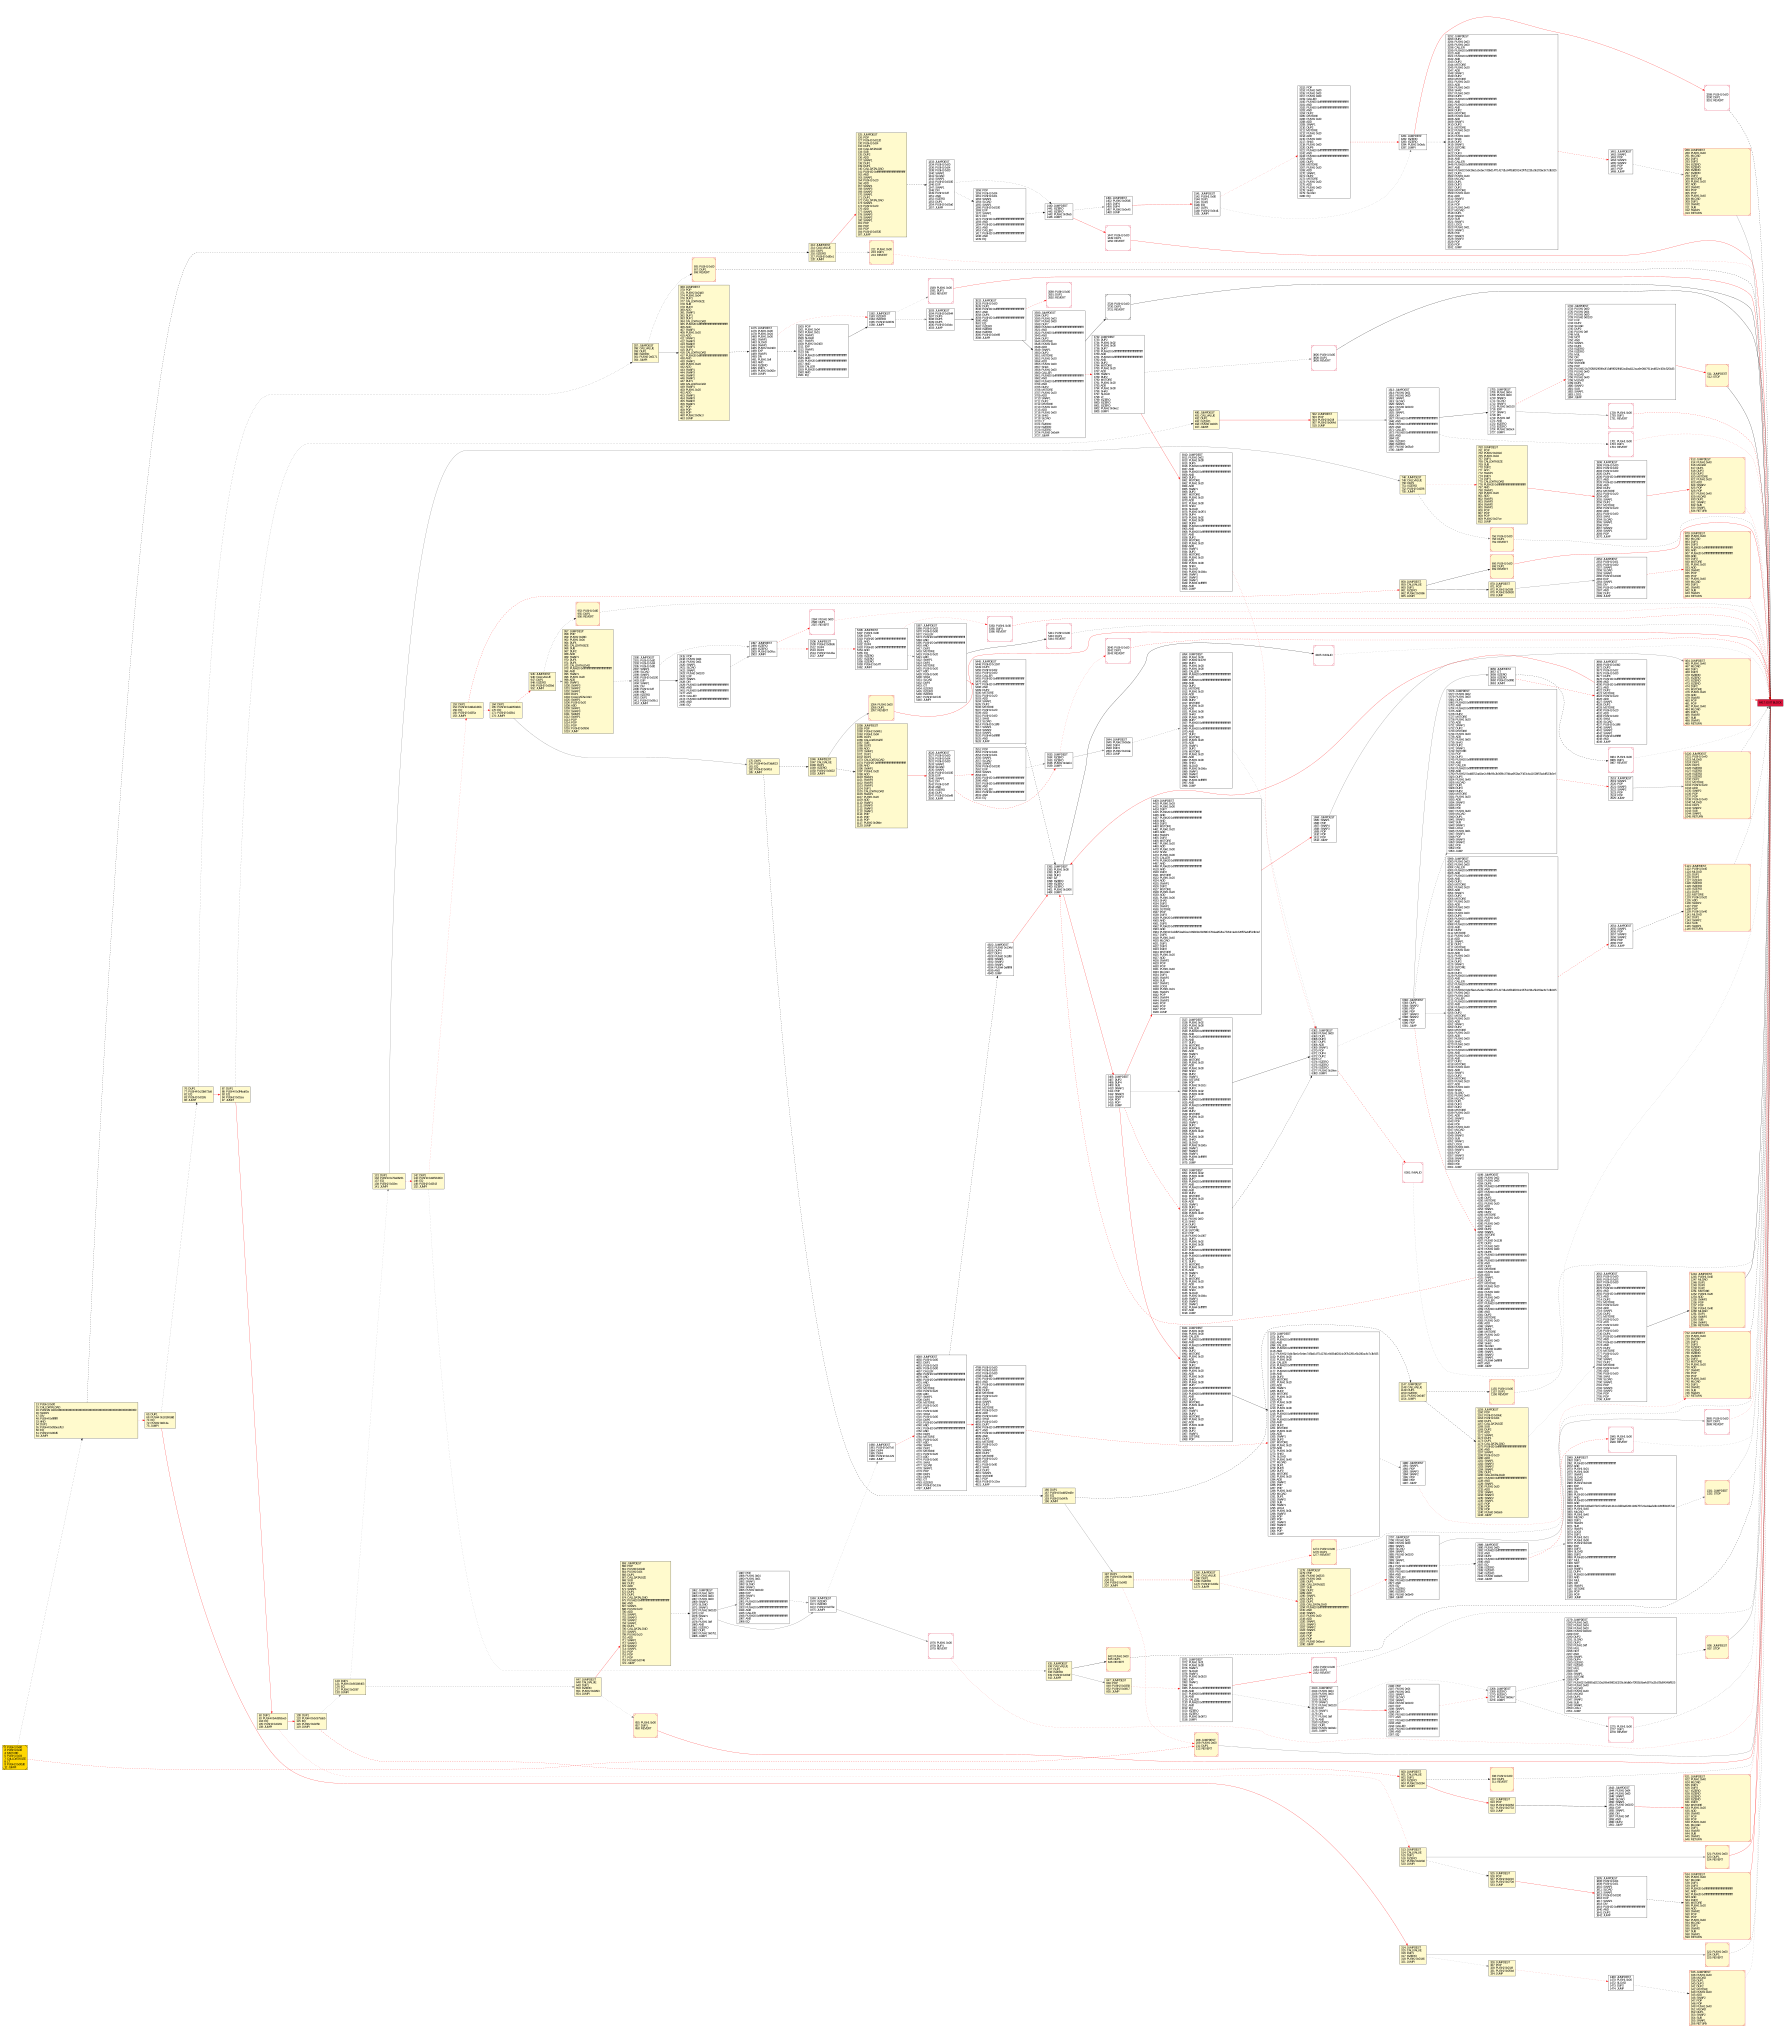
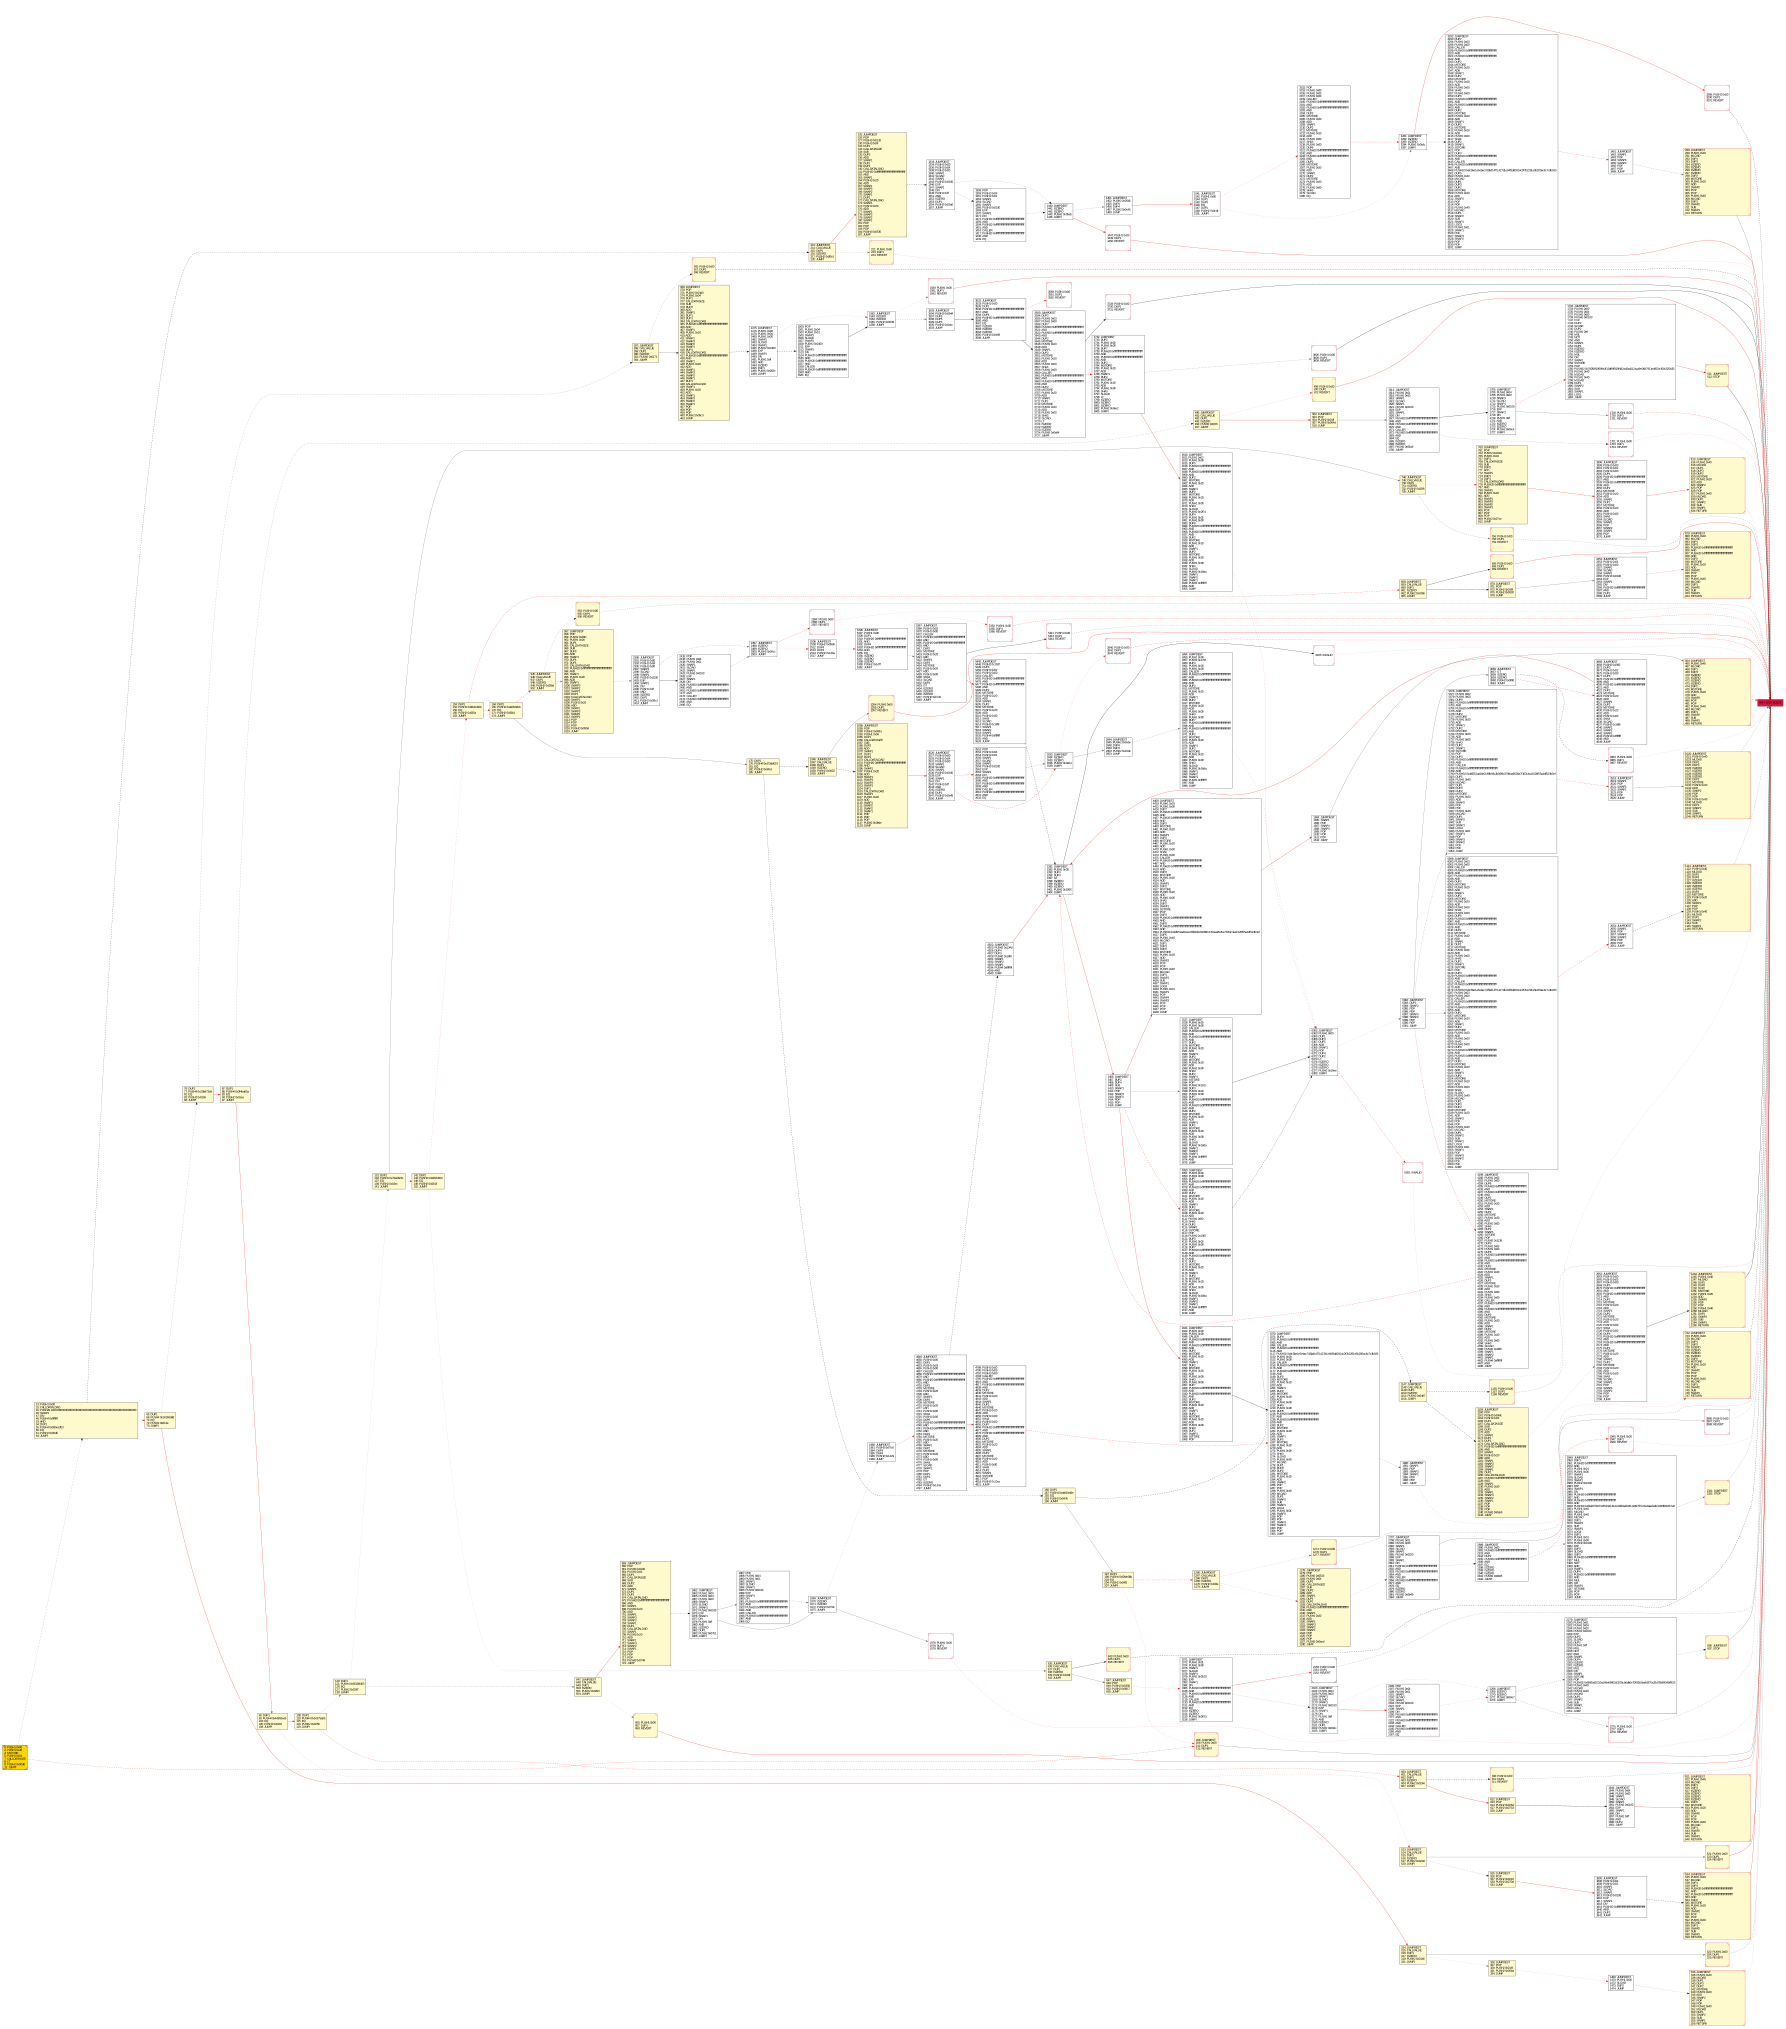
node "3728: PUSH1 0x00 3730: DUP1 3731: REVERT": color black -> crimson
node "498: PUSH1 0x00 500: DUP1 501: REVERT": added
node "2159: PUSH1 0x00 2161: DUP1 2162: REVERT": color crimson -> black
